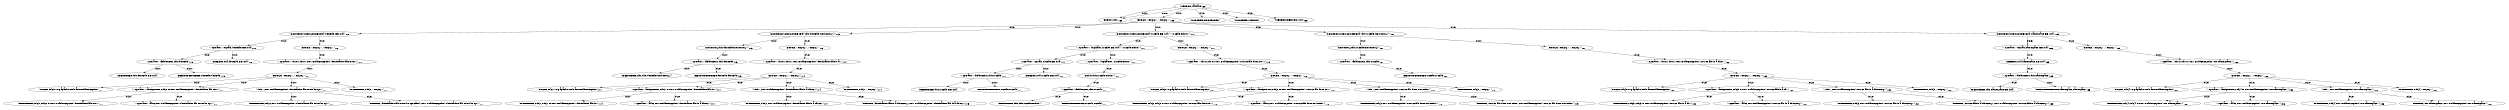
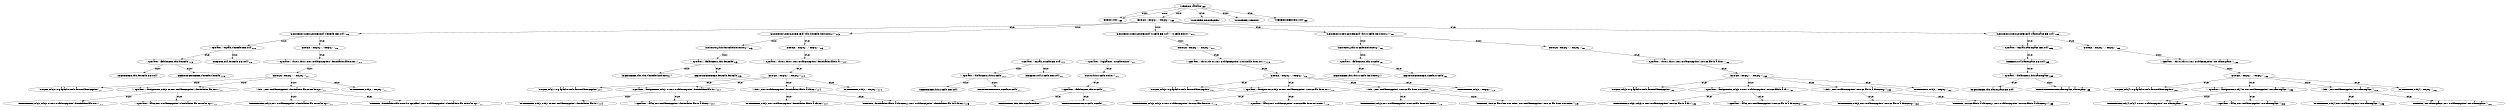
edge "(CONTROL_STRUCTURE,IF,if (namespace == null))" -> "(<operator>.equals,namespace == null)": label "DDG: " -> "AST: "
node "(<operator>.logicalOr,srcFile == null || !srcFile.exists())": removed
node "(IDENTIFIER,this,this.srcFile.isDirectory())": added
